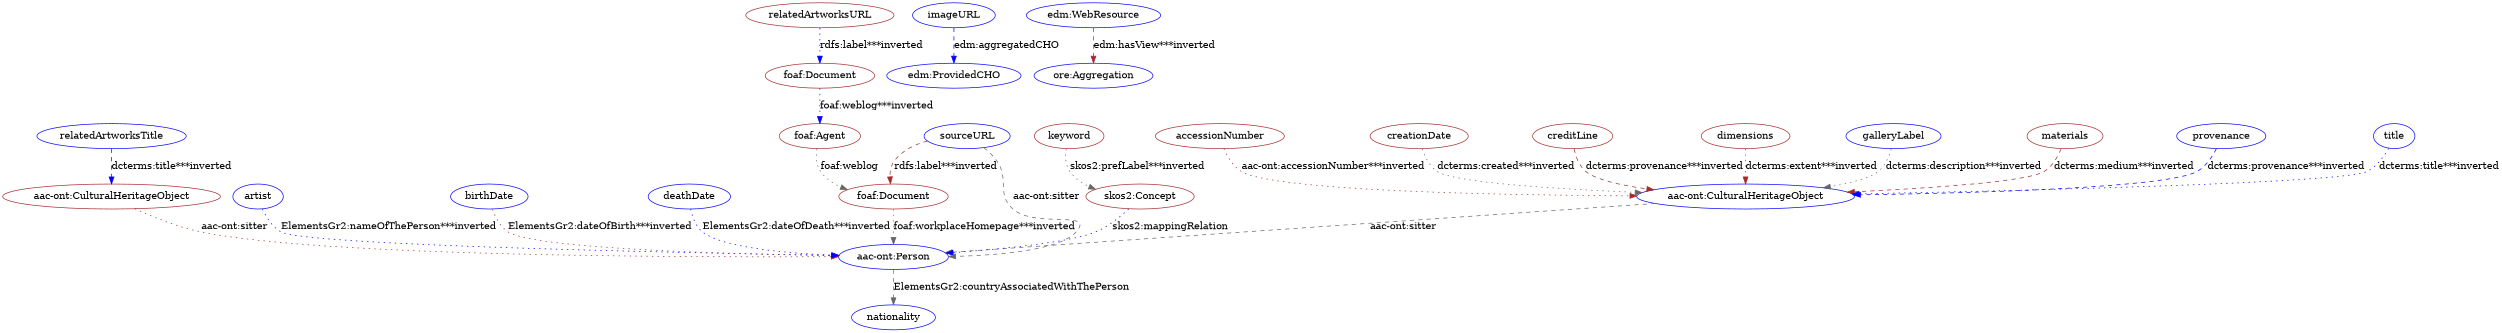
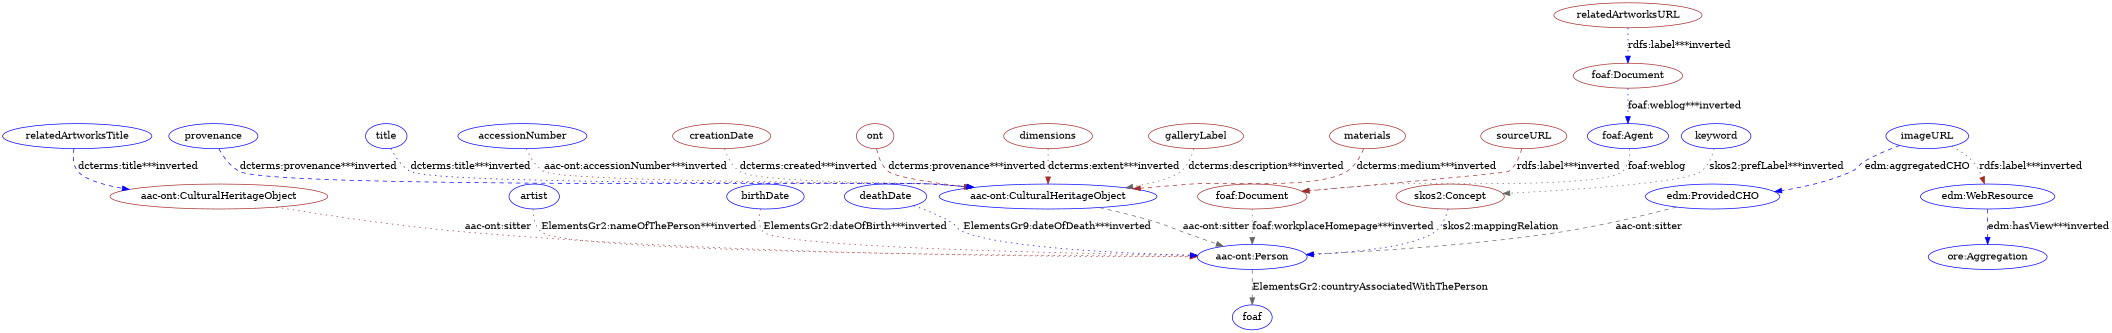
edge "edm:WebResource" -> "ore:Aggregation": color brown -> blue
node "foaf:Agent": color brown -> blue
node "sourceURL": color blue -> brown
node "keyword": color brown -> blue
node "accessionNumber": color brown -> blue
node "creditLine": label "creditLine" -> "ont"
node "galleryLabel": color blue -> brown
edge "imageURL" -> "edm:WebResource": added, label "rdfs:label***inverted"
edge "sourceURL" -> "aac-ont:Person": now "edm:ProvidedCHO" -> "aac-ont:Person"
edge "deathDate" -> "aac-ont:Person": label "ElementsGr2:dateOfDeath***inverted" -> "ElementsGr9:dateOfDeath***inverted"
edge "artist" -> "aac-ont:Person": color blue -> brown
node "nationality": label "nationality" -> "foaf"
